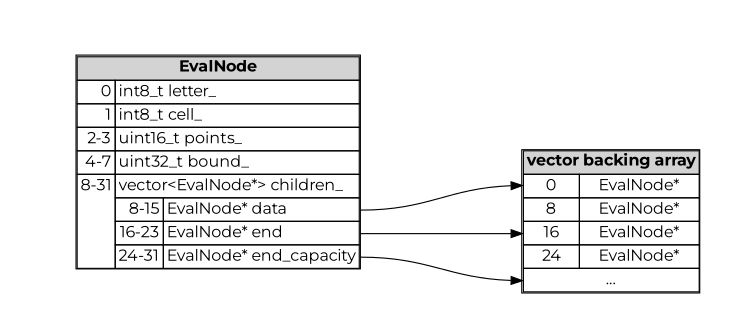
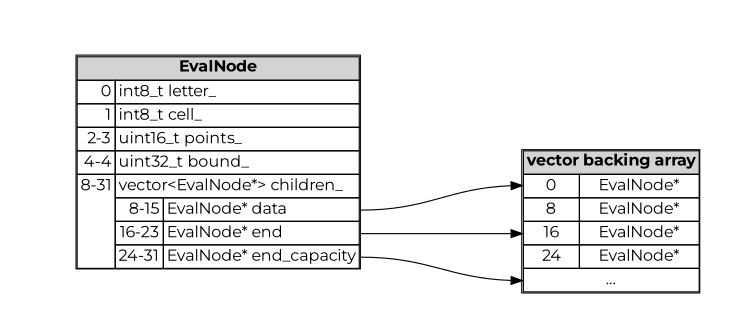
node "EvalNode": text "4-7" -> "4-4"
